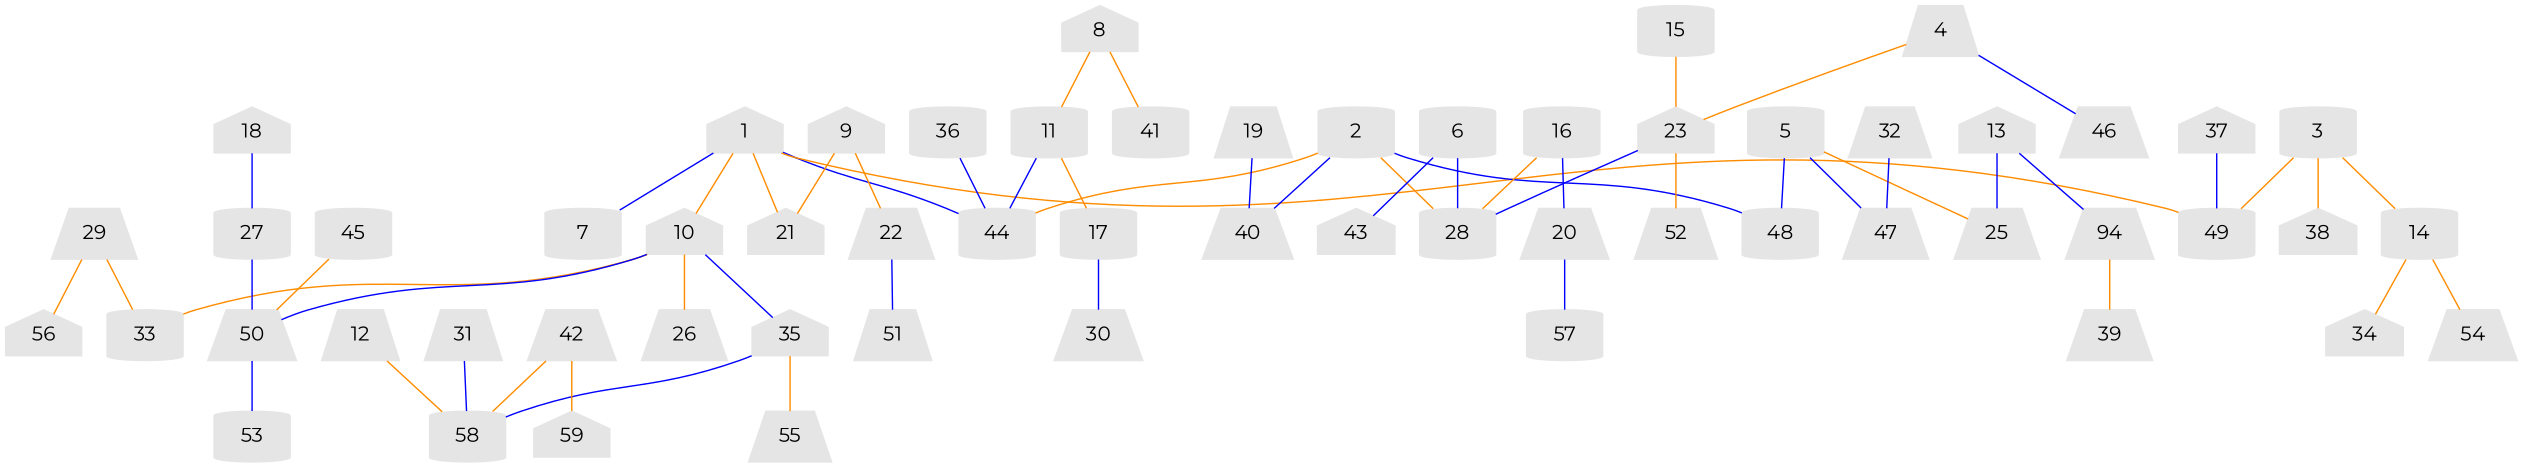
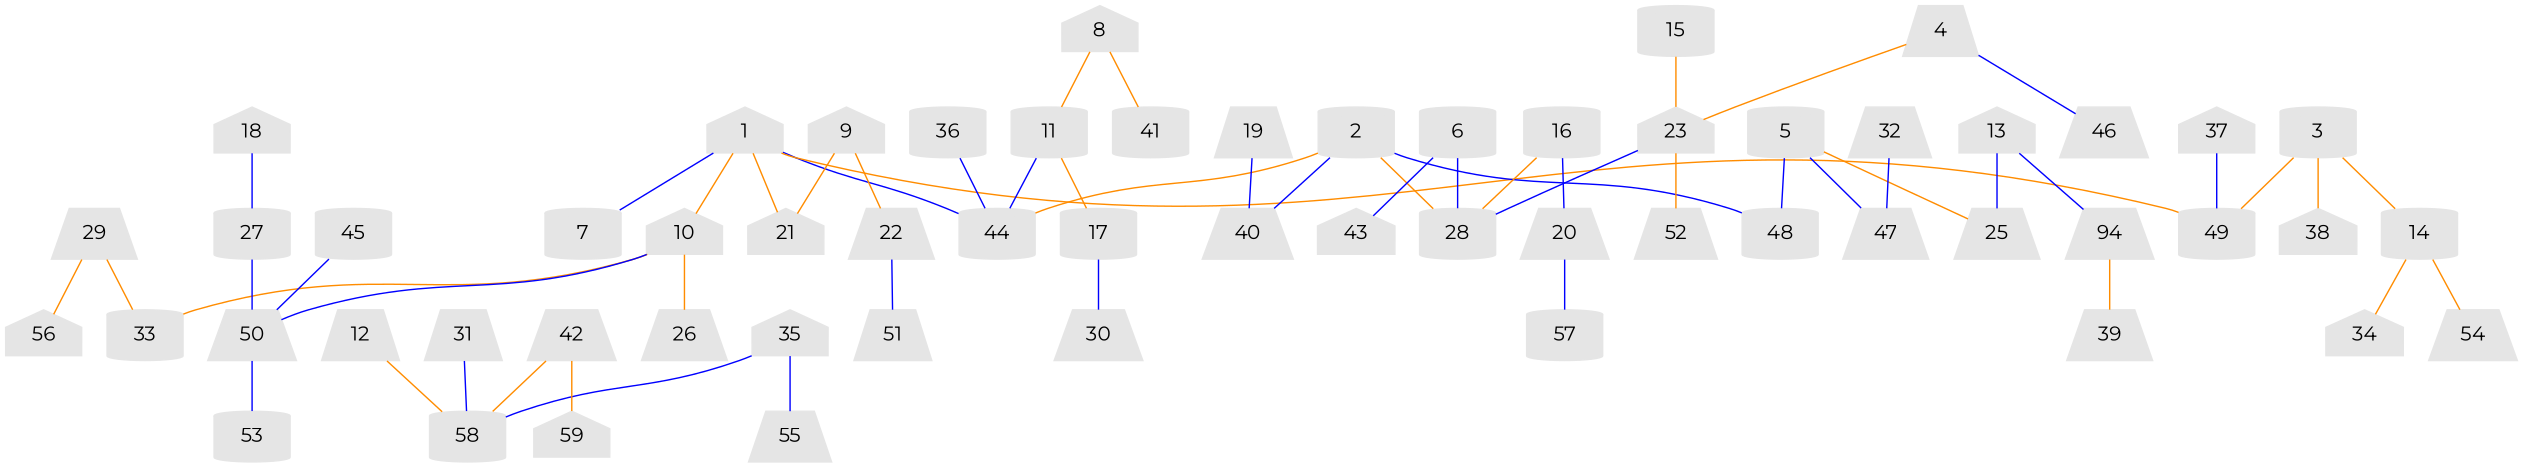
edge "45" -- "50": color darkorange -> blue
edge "10" -- "35": removed
edge "35" -- "55": color darkorange -> blue
